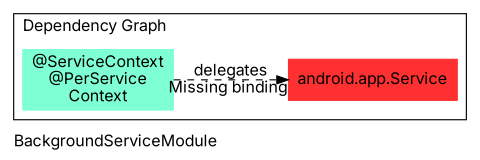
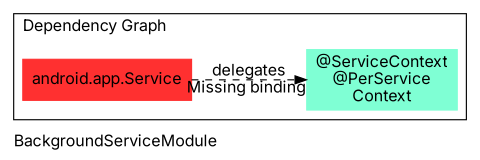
edge "@ServiceContext @PerService Context" -> "android.app.Service": reversed
